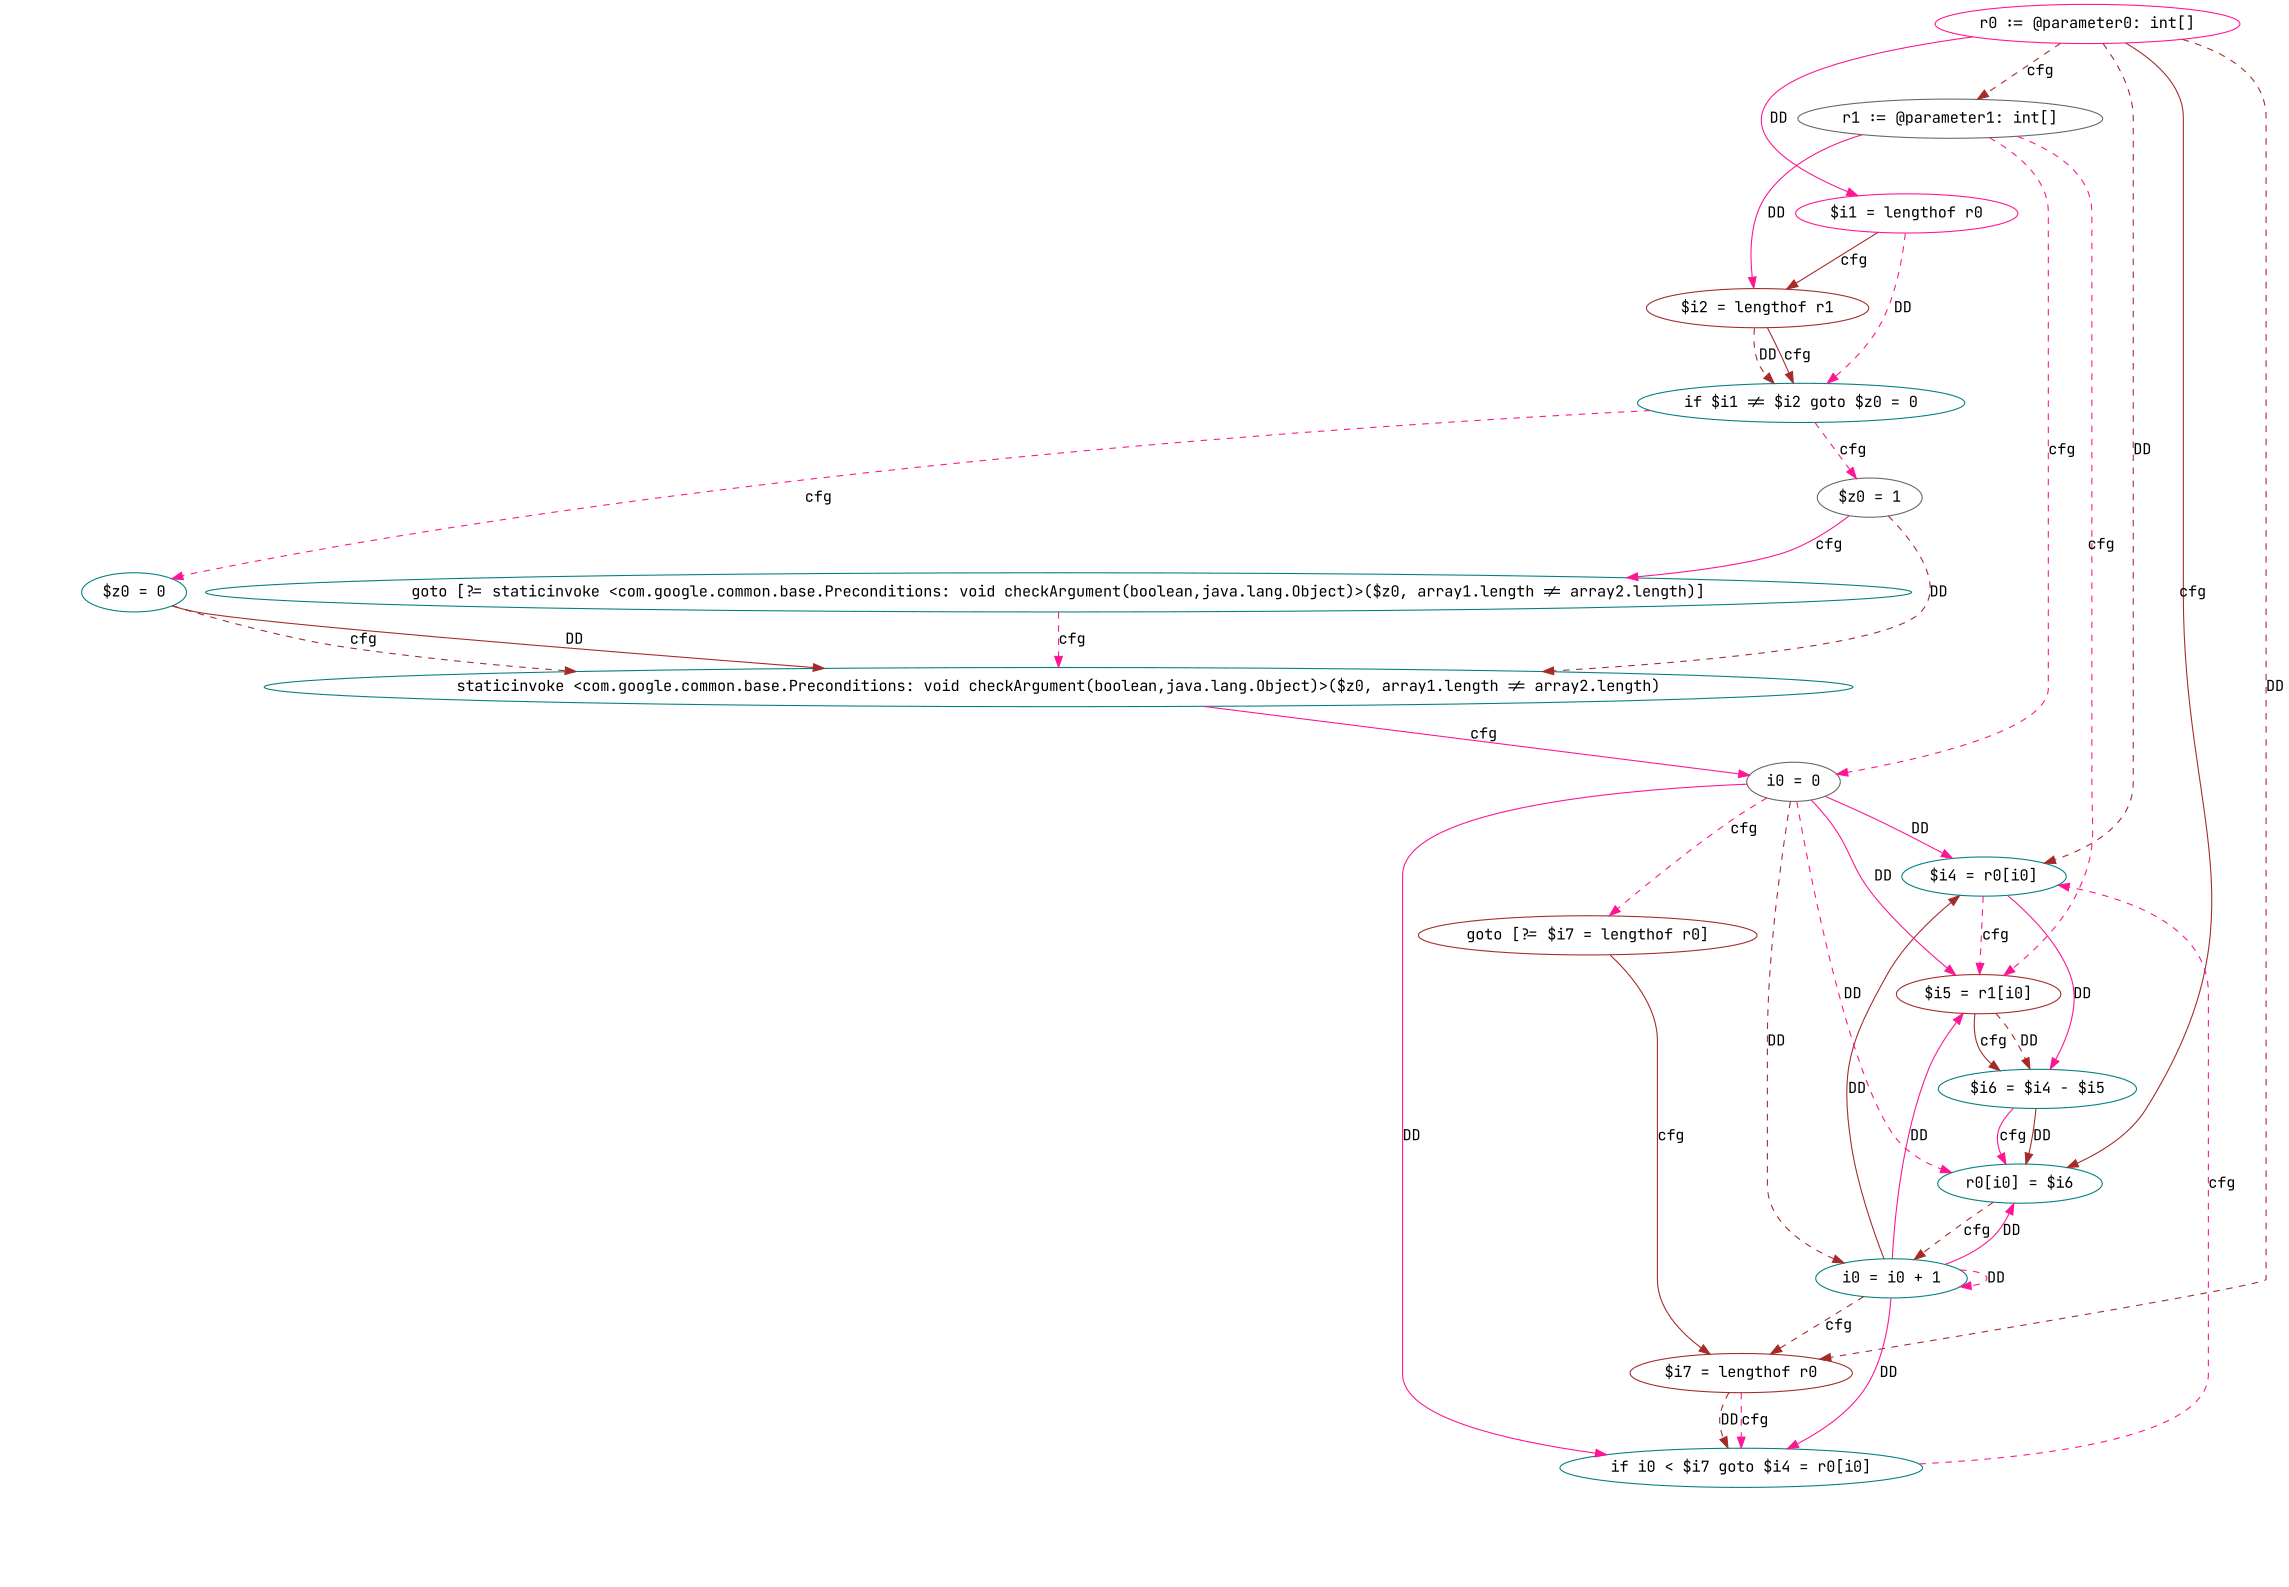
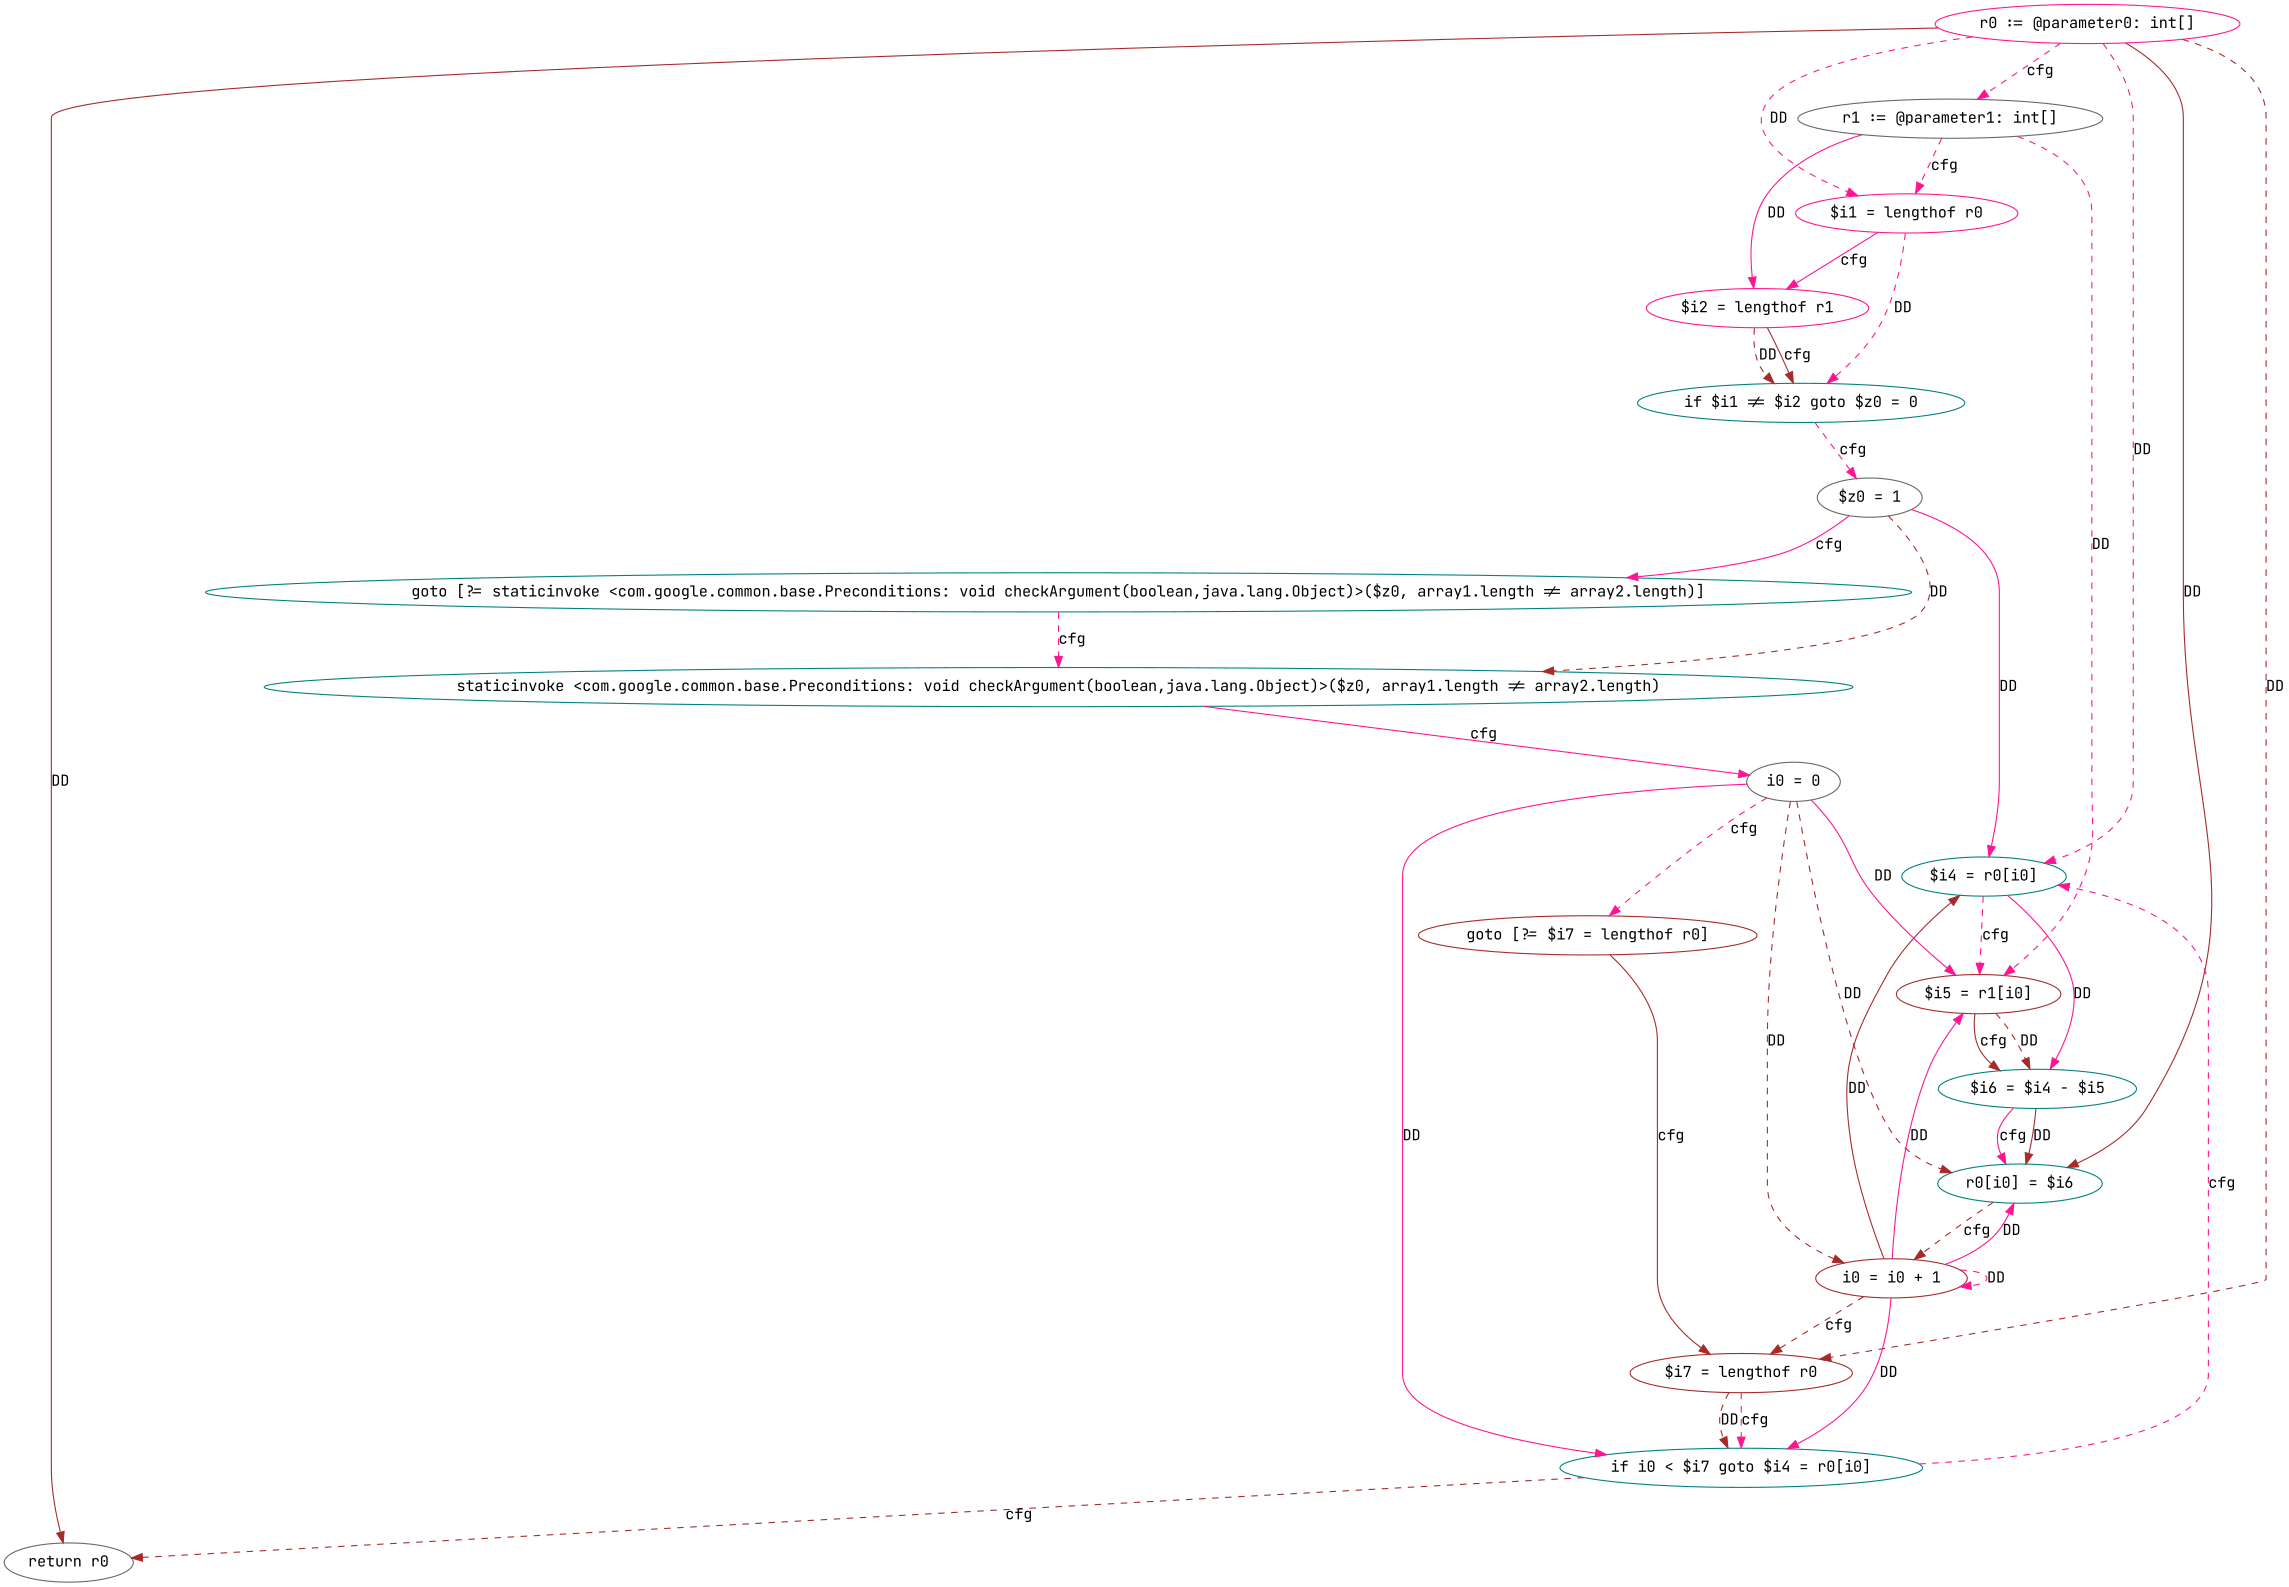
edge "r0 := @parameter0: int[]" -> "r1 := @parameter1: int[]": color brown -> deeppink
edge "r0 := @parameter0: int[]" -> "$i1 = lengthof r0": style solid -> dashed
edge "$i1 = lengthof r0" -> "$i2 = lengthof r1": color brown -> deeppink
node "$i2 = lengthof r1": color brown -> deeppink
edge "r0 := @parameter0: int[]" -> "$i4 = r0[i0]": color brown -> deeppink
edge "r1 := @parameter1: int[]" -> "i0 = 0": now "r1 := @parameter1: int[]" -> "$i1 = lengthof r0"
edge "r1 := @parameter1: int[]" -> "$i5 = r1[i0]": label "cfg" -> "DD"
node "$z0 = 0": removed
edge "r0 := @parameter0: int[]" -> "r0[i0] = $i6": label "cfg" -> "DD"
edge "i0 = 0" -> "$i4 = r0[i0]": now "$z0 = 1" -> "$i4 = r0[i0]"
edge "i0 = 0" -> "r0[i0] = $i6": color deeppink -> brown
node "i0 = i0 + 1": color teal -> brown
node "return r0": added
